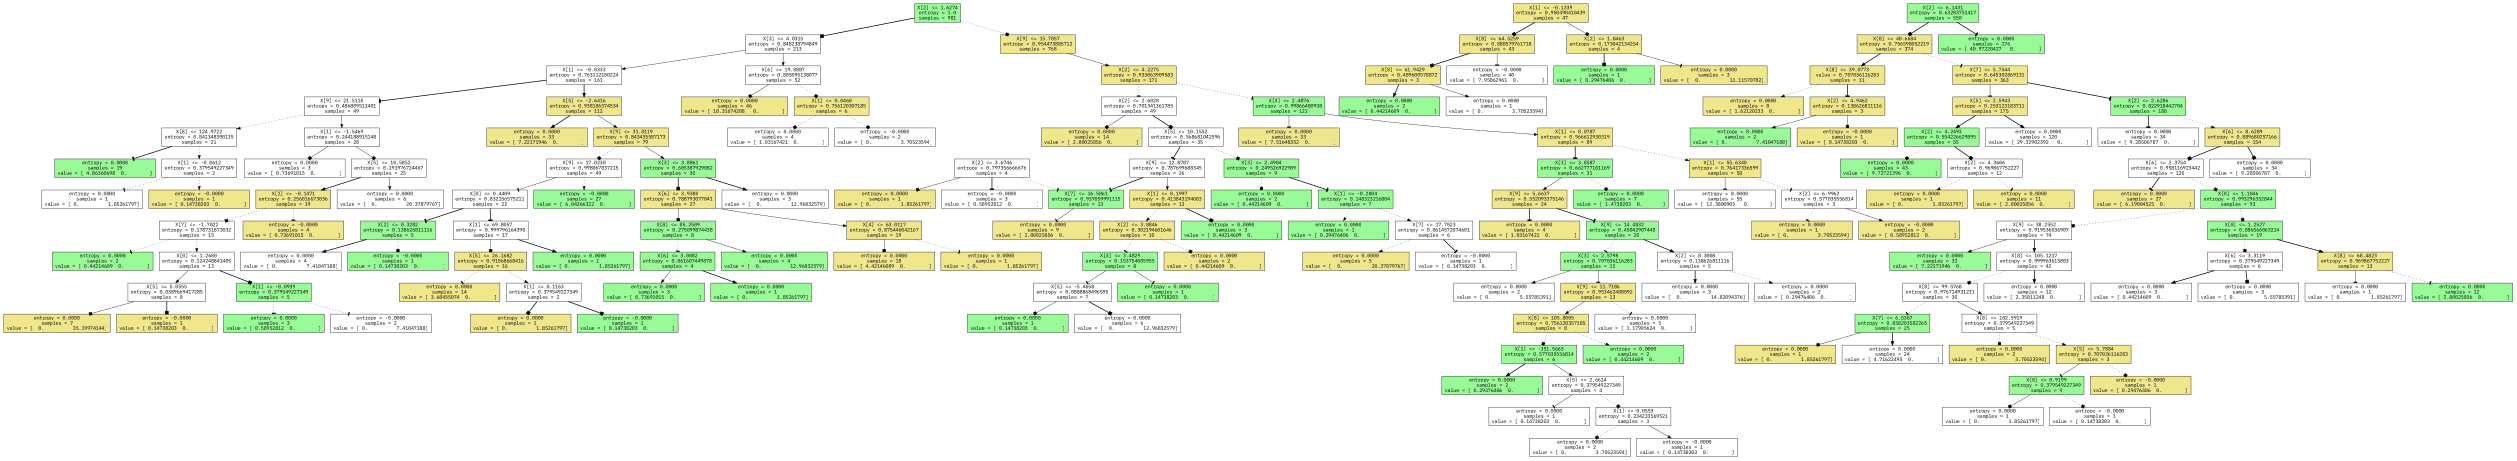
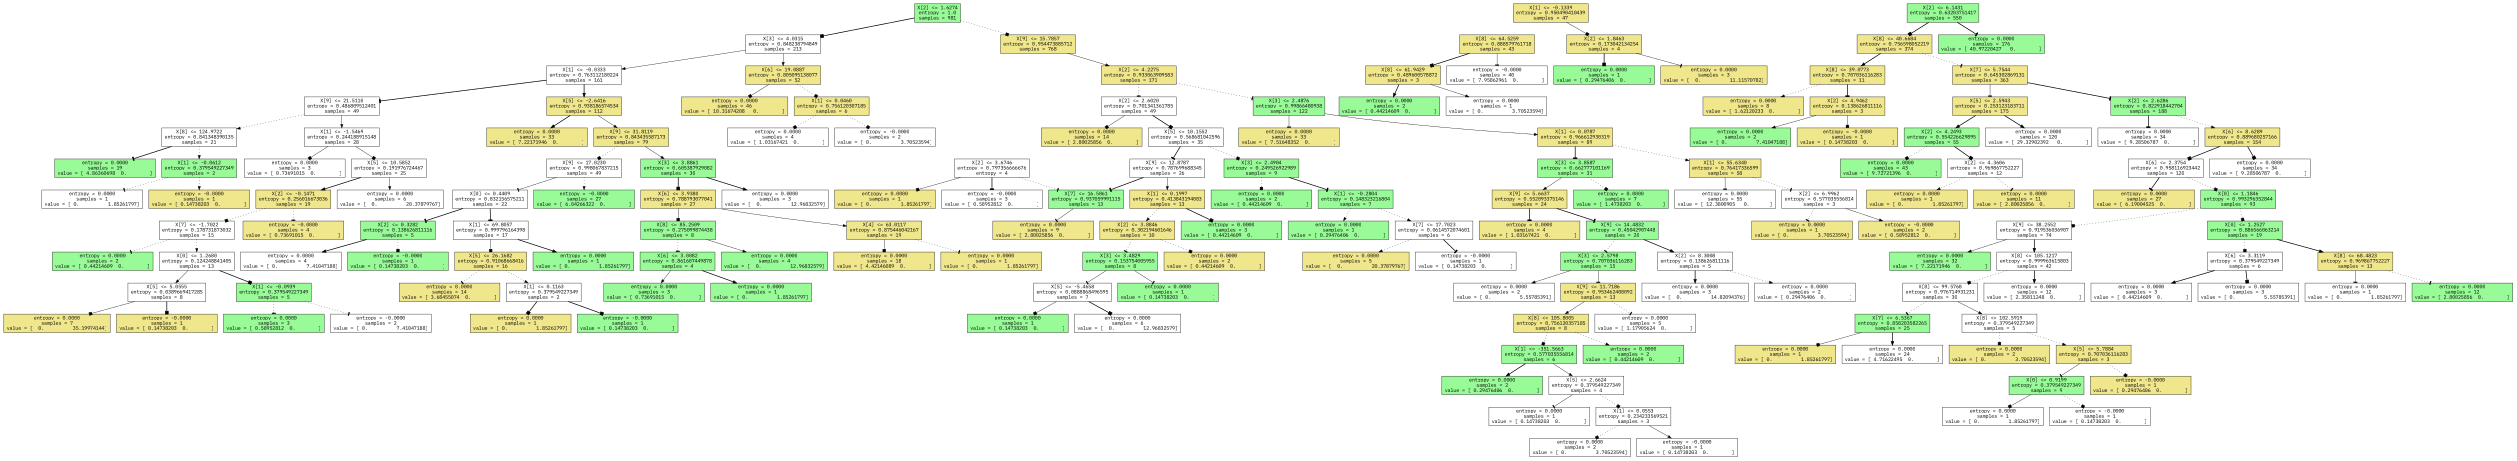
edge "X[1] <= -0.1339 entropy = 0.950490410439 samples = 47" -> "X[8] <= 64.5259 entropy = 0.888579761718 samples = 43": removed
node "X[6] <= 19.0887 entropy = 0.805095138077 samples = 52": fillcolor white -> khaki
node "X[8] <= 39.0773 value = 0.707036116283 samples = 11": label "X[8] <= 39.0773 value = 0.707036116283 samples = 11" -> "X[8] <= 39.0773 entropy = 0.707036116283 samples = 11"
node "X[1] <= -0.0612 entropy = 0.379549227349 samples = 2": fillcolor white -> palegreen
node "X[2] <= 3.6746 entropy = 0.797356666676 samples = 4": label "X[2] <= 3.6746 entropy = 0.797356666676 samples = 4" -> "X[2] <= 3.6746 entropy = 0.797356666676 entropy = 4"
